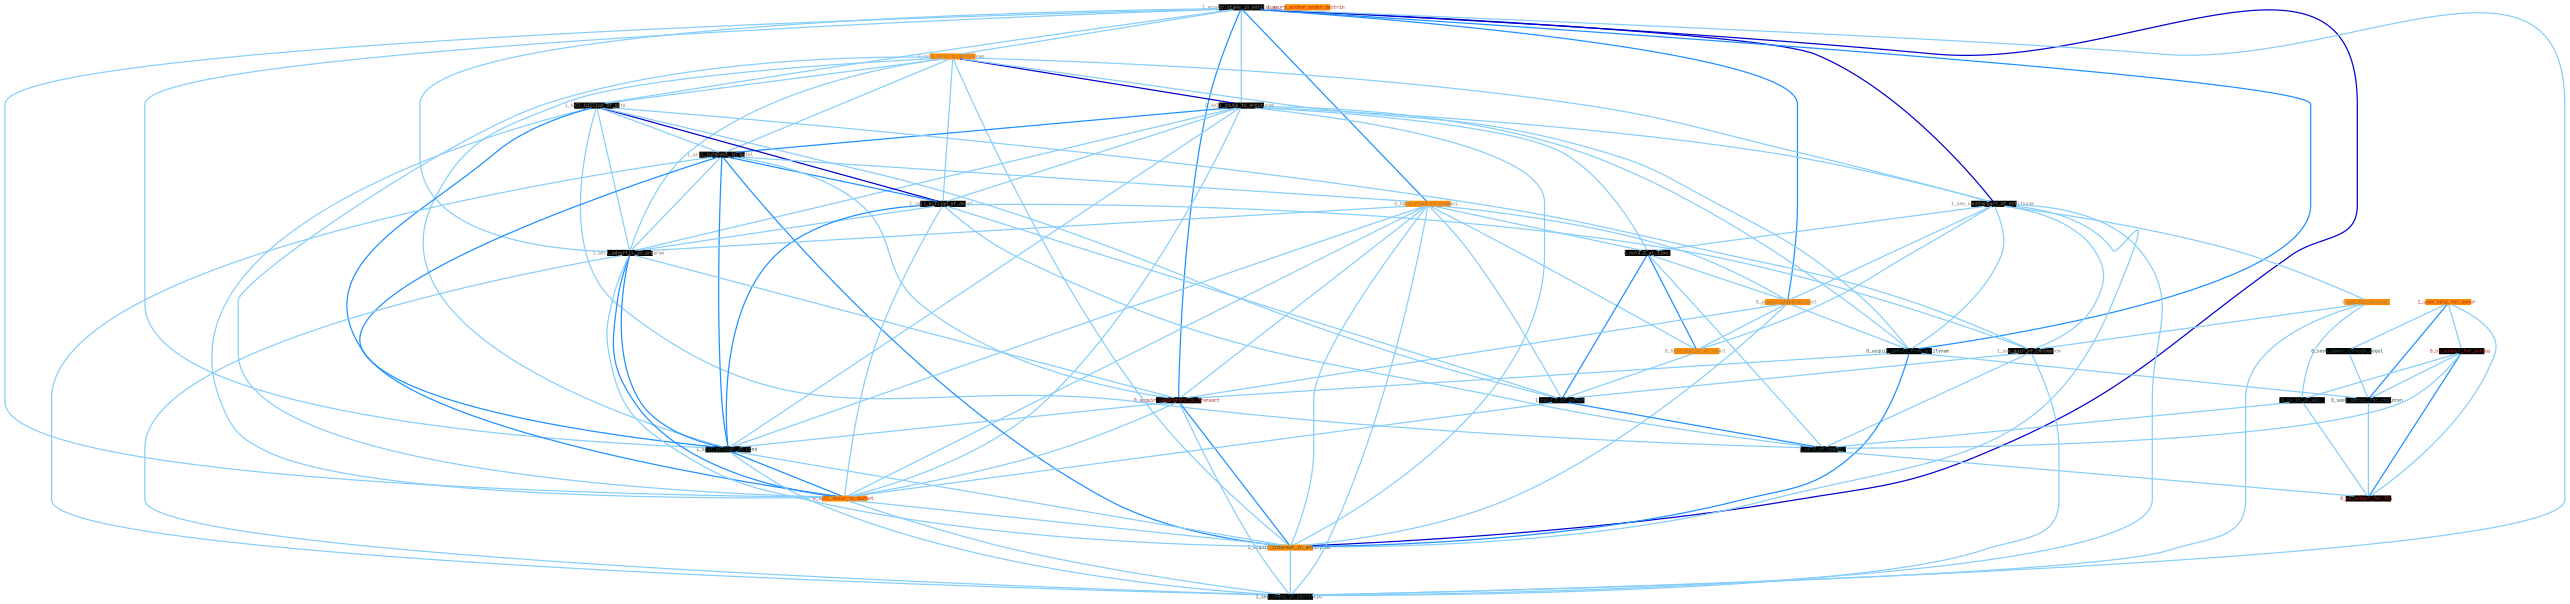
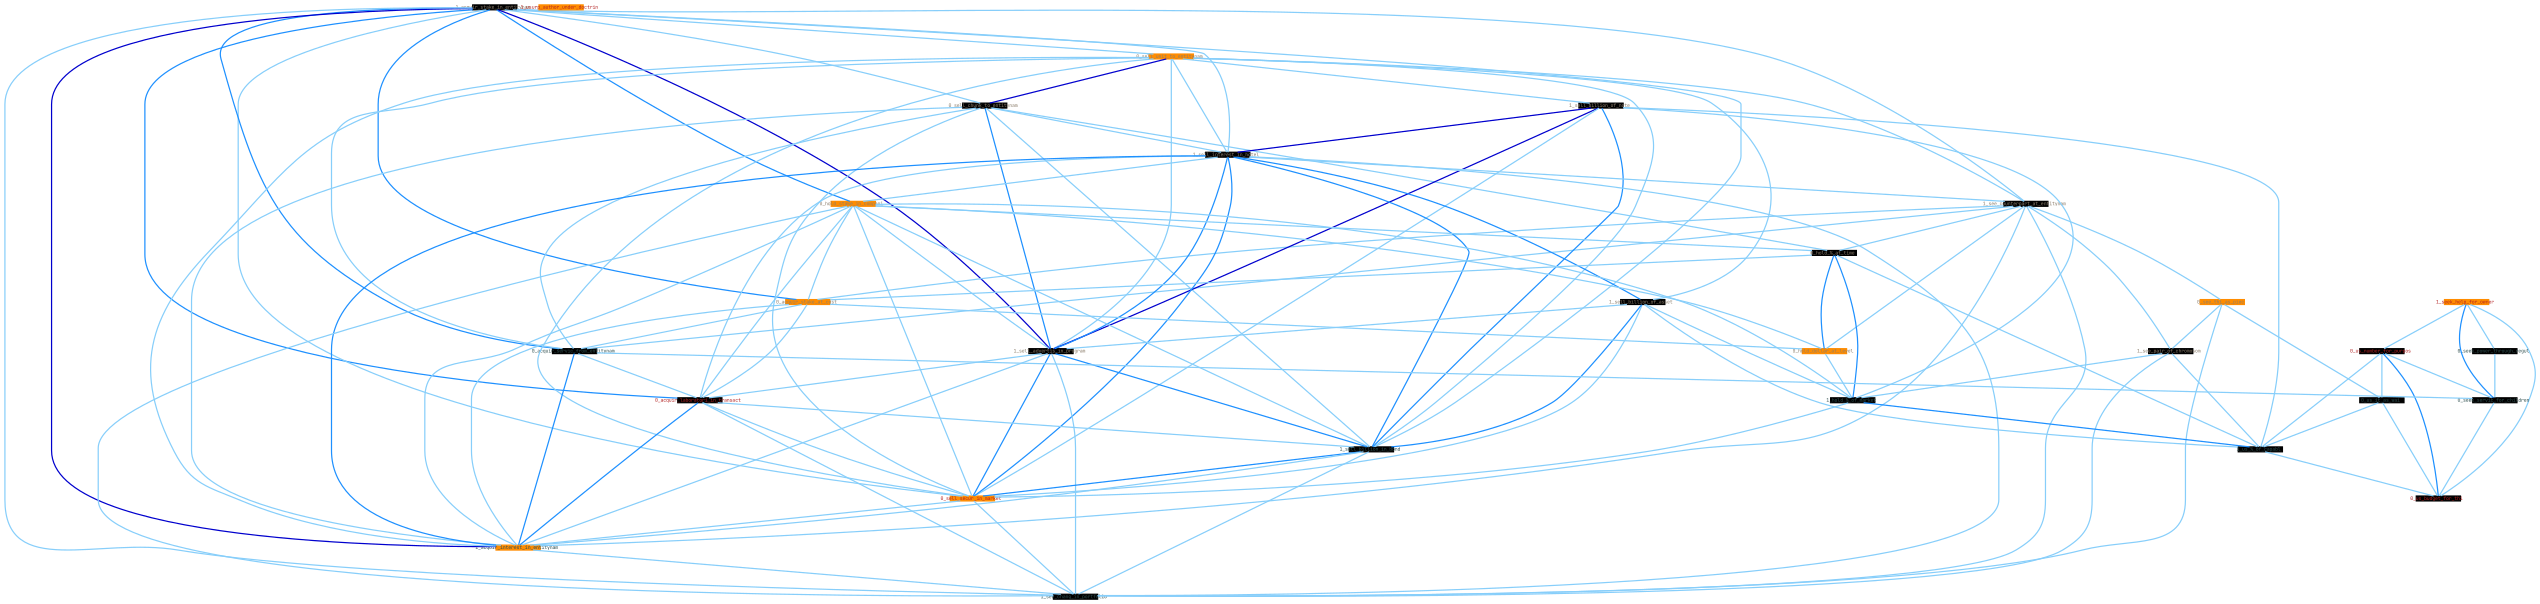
edge "1_acquir_stake_in_entitynam" -- "1_sell_billion_of_note": now "1_acquir_stake_in_entitynam" -- "1_sell_interest_in_hotel"
edge "1_acquir_stake_in_entitynam" -- "1_sell_advertis_in_program": color #87cefa -> #0000cd
edge "1_acquir_stake_in_entitynam" -- "1_see_counterpart_at_entitynam": color #0000cd -> #87cefa
edge "0_sell_chunk_to_entitynam" -- "1_sell_interest_in_hotel": color #1e90ff -> #87cefa
edge "0_sell_chunk_to_entitynam" -- "1_see_counterpart_at_entitynam": now "1_sell_interest_in_hotel" -- "1_see_counterpart_at_entitynam"
edge "1_sell_billion_of_note" -- "1_sell_interest_in_hotel": color #87cefa -> #0000cd
edge "1_sell_billion_of_note" -- "1_sell_billion_of_asset": removed
edge "0_sell_chunk_to_entitynam" -- "1_sell_billion_of_asset": removed
edge "0_sell_chunk_to_entitynam" -- "1_sell_advertis_in_program": color #87cefa -> #1e90ff
edge "1_sell_billion_of_note" -- "1_see_pair_of_chromosom": removed
edge "1_sell_billion_of_note" -- "1_sell_advertis_in_program": color #87cefa -> #0000cd
edge "1_sell_interest_in_hotel" -- "1_sell_advertis_in_program": color #87cefa -> #1e90ff
edge "1_sell_billion_of_asset" -- "1_see_pair_of_chromosom": removed
